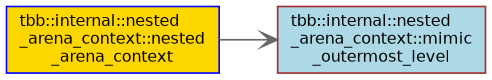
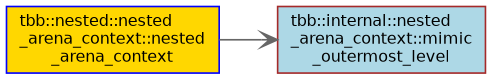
node "tbb::internal::nested _arena_context::nested _arena_context": label "tbb::internal::nested _arena_context::nested _arena_context" -> "tbb::nested::nested _arena_context::nested _arena_context"
